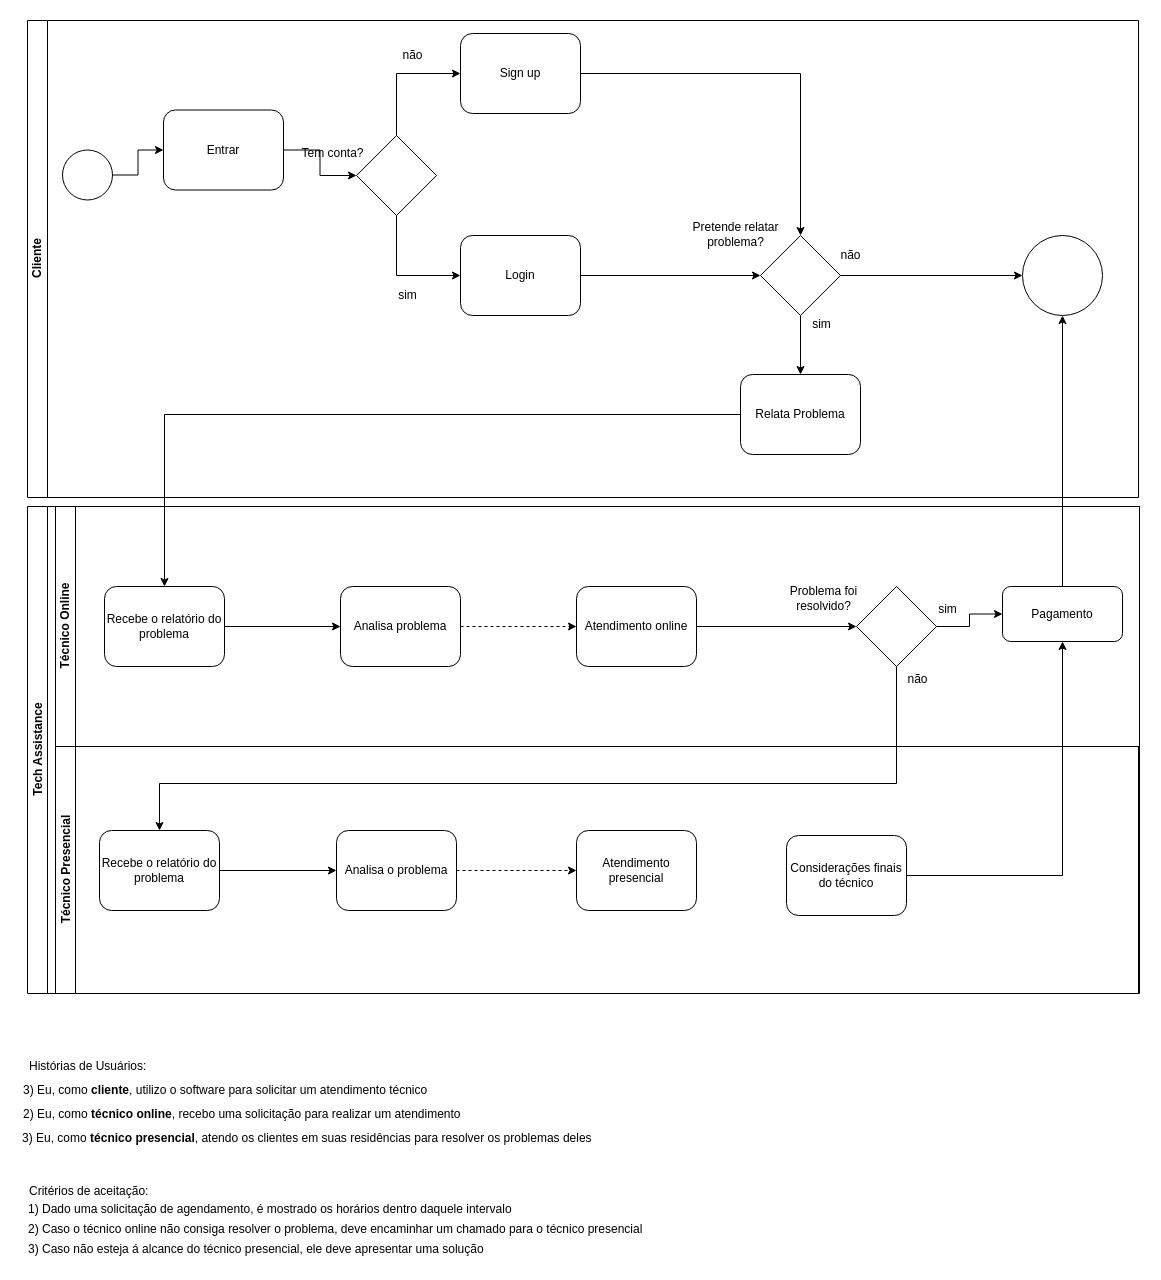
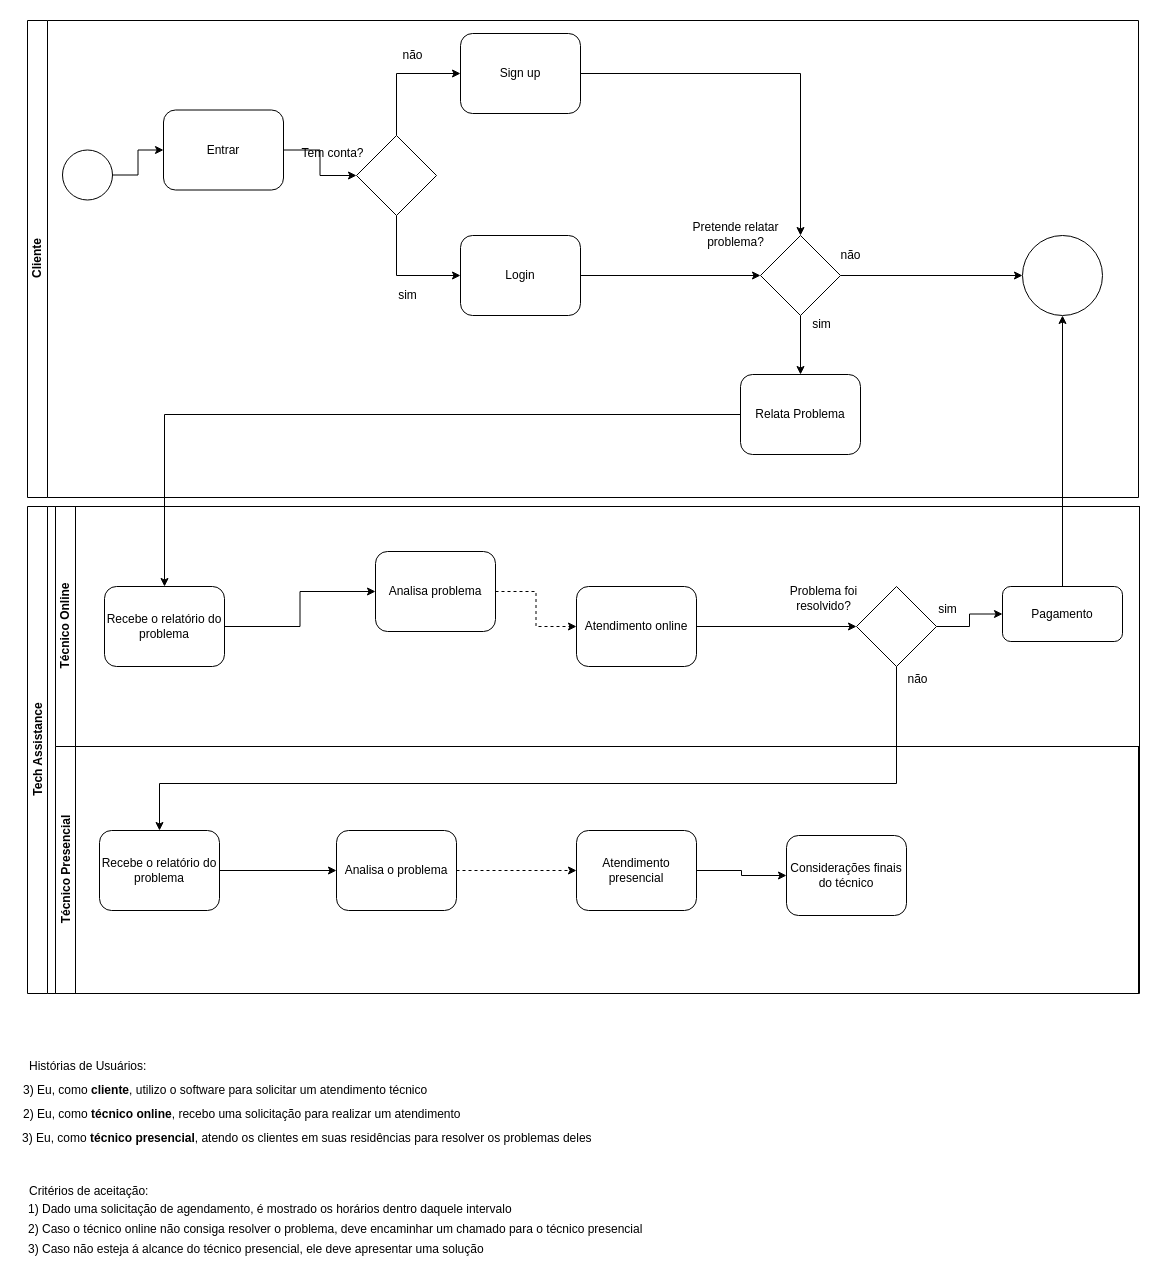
node "Analisa problema": moved (401, 627) -> (436, 592)
edge "Considerações finais do técnico" -> "Pagamento": removed
edge "Atendimento presencial" -> "Considerações finais do técnico": added
